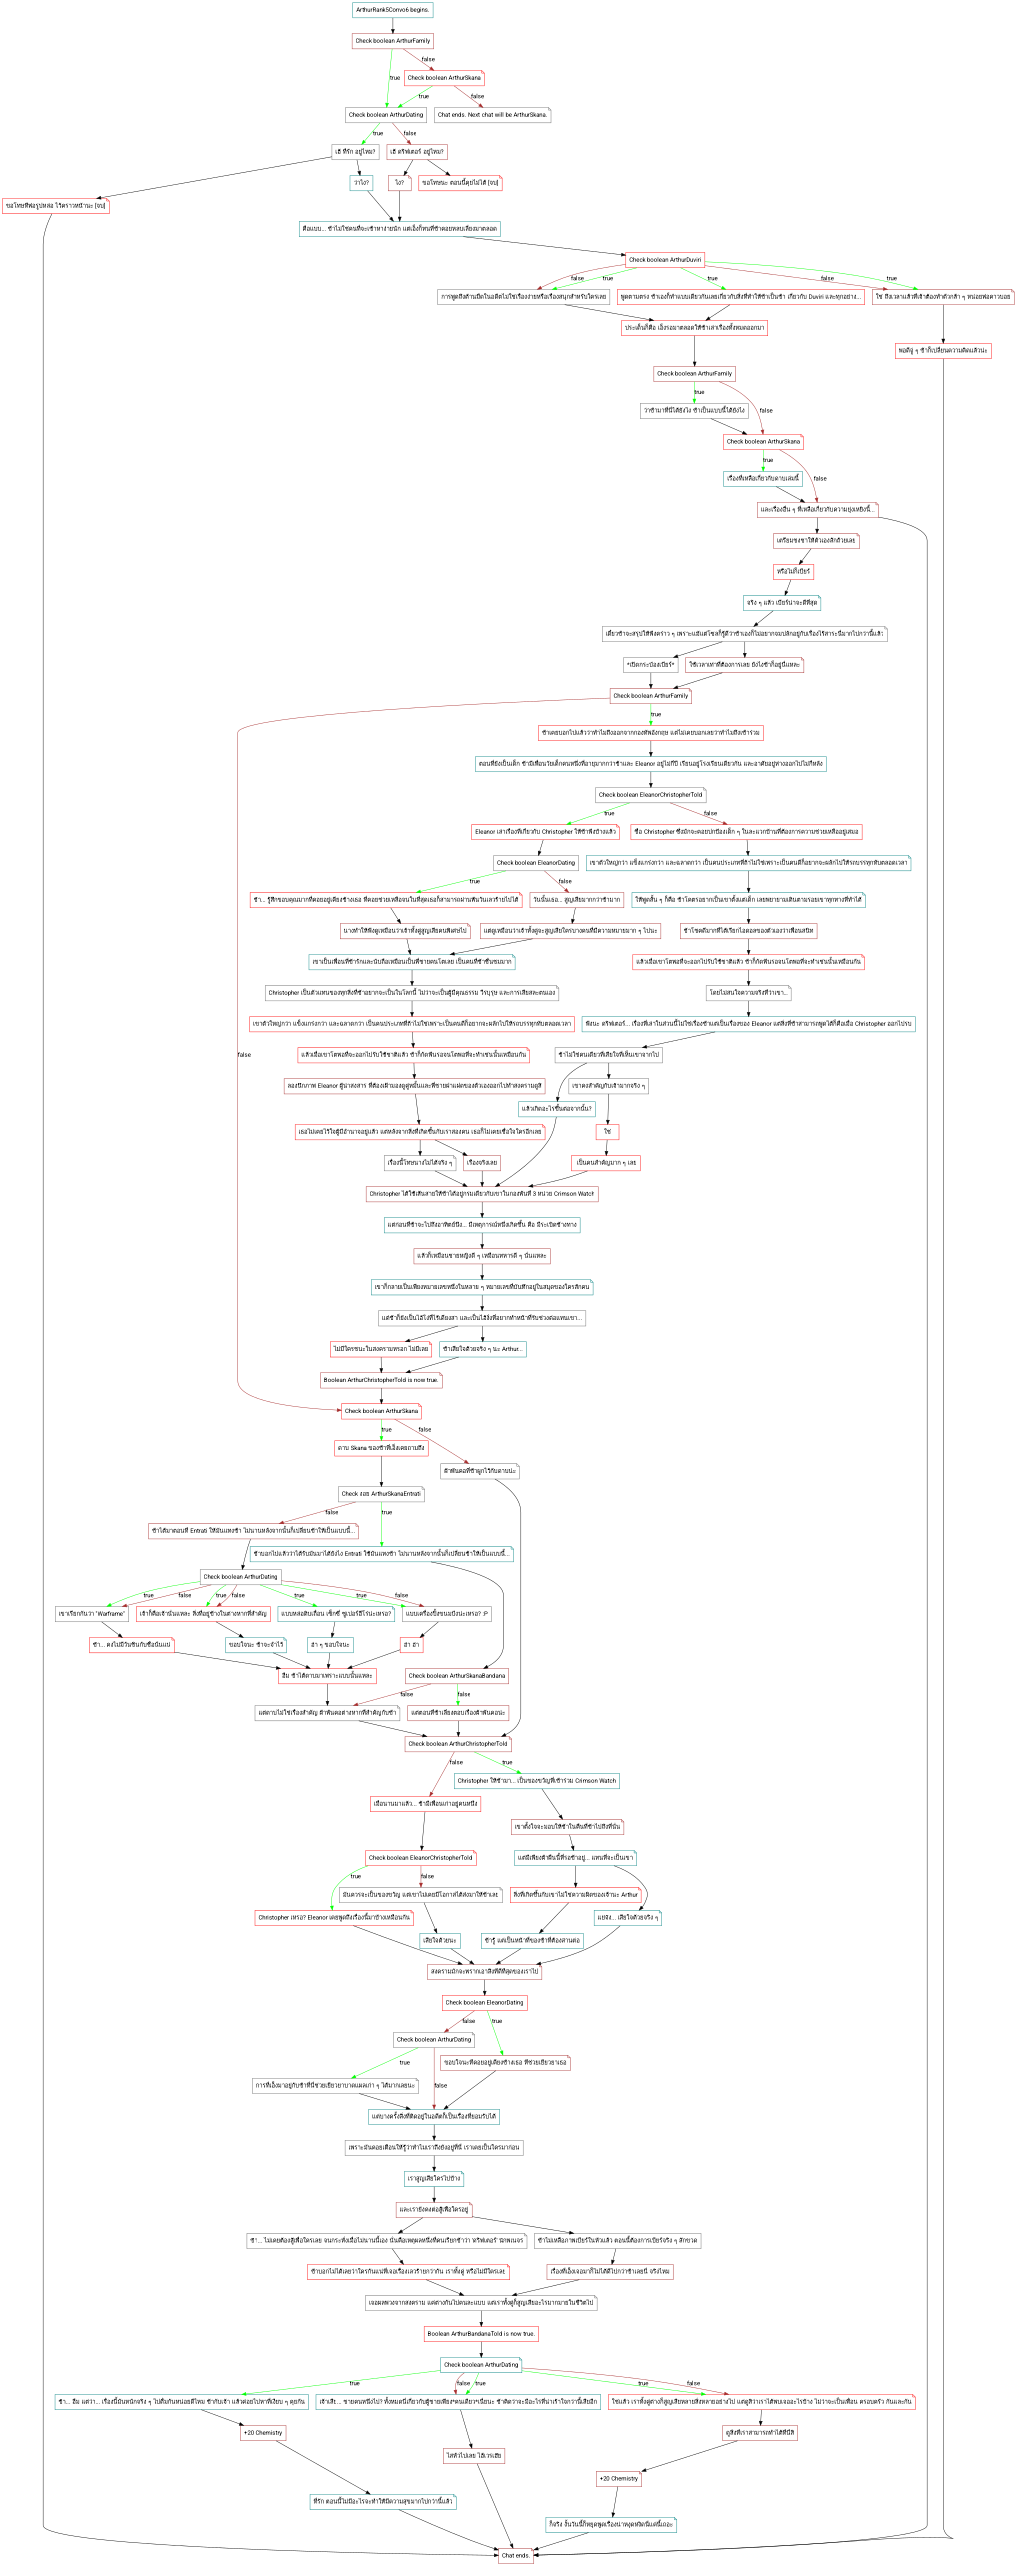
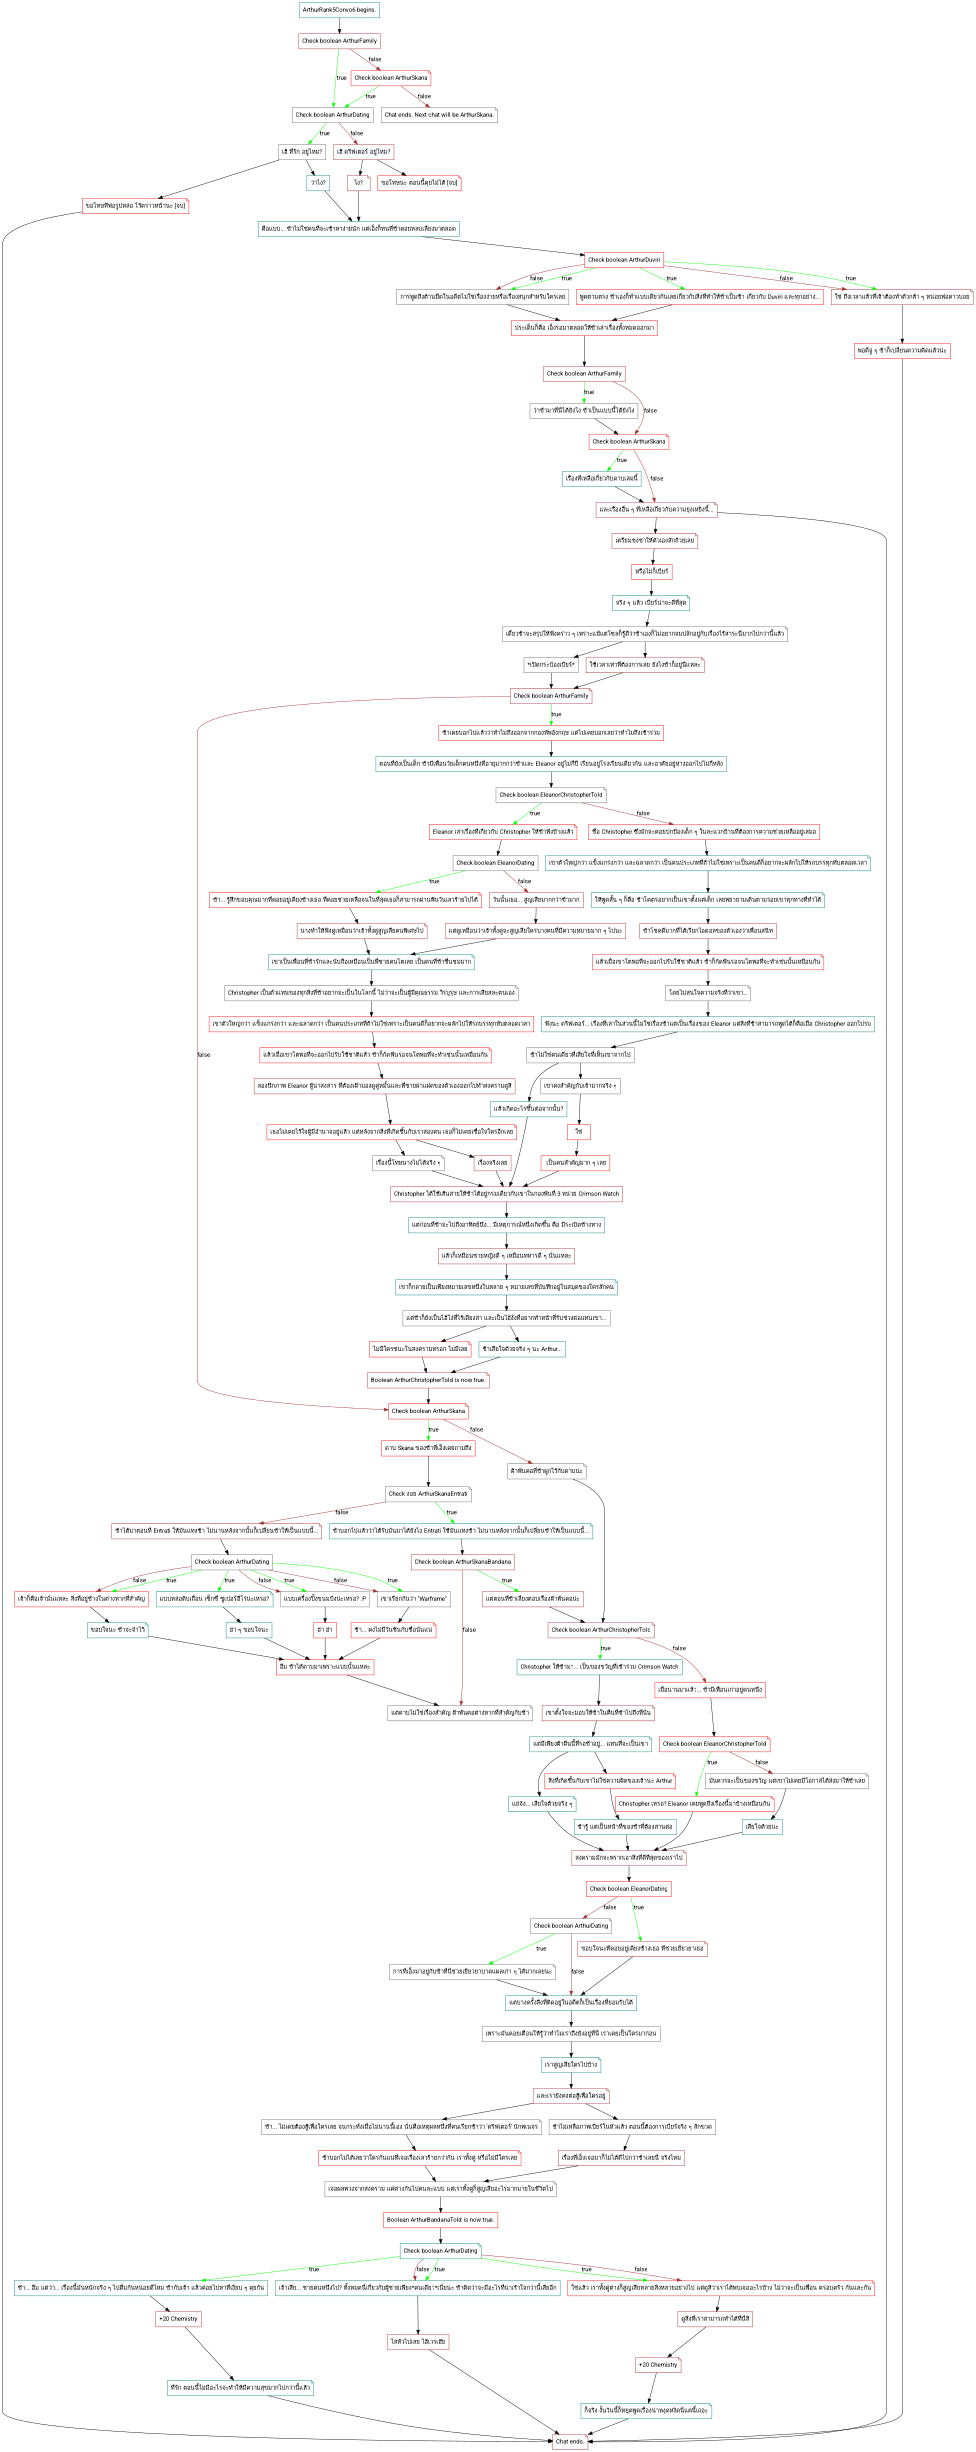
edge "Check boolean ArthurSkanaBandana" -> "แต่ตอนที่ข้าเลี่ยงตอบเรื่องผ้าพันคอน่ะ": label "false" -> "true"
edge "แต่ดาบไม่ใช่เรื่องสำคัญ ผ้าพันคอต่างหากที่สำคัญกับข้า" -> "Check boolean ArthurChristopherTold": removed
